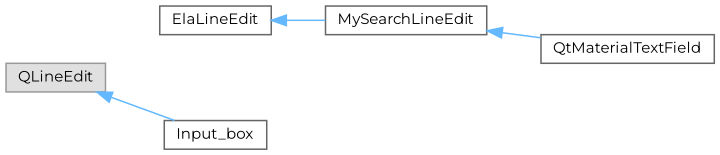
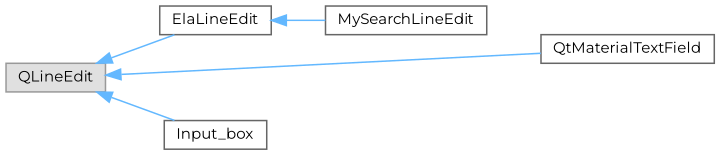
edge "QtMaterialTextField" -> "MySearchLineEdit": now "QtMaterialTextField" -> "QLineEdit"
edge "ElaLineEdit" -> "QLineEdit": added
